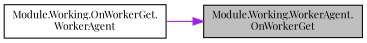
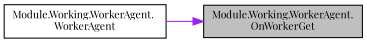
node "Module.Working.OnWorkerGet. WorkerAgent": label "Module.Working.OnWorkerGet. WorkerAgent" -> "Module.Working.WorkerAgent. WorkerAgent"
